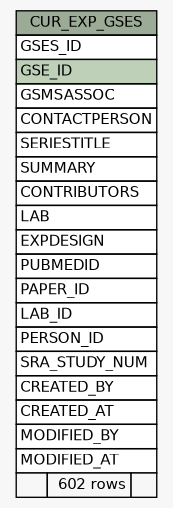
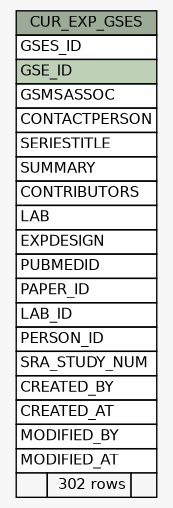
node "CUR_EXP_GSES": text "602 rows" -> "302 rows"
